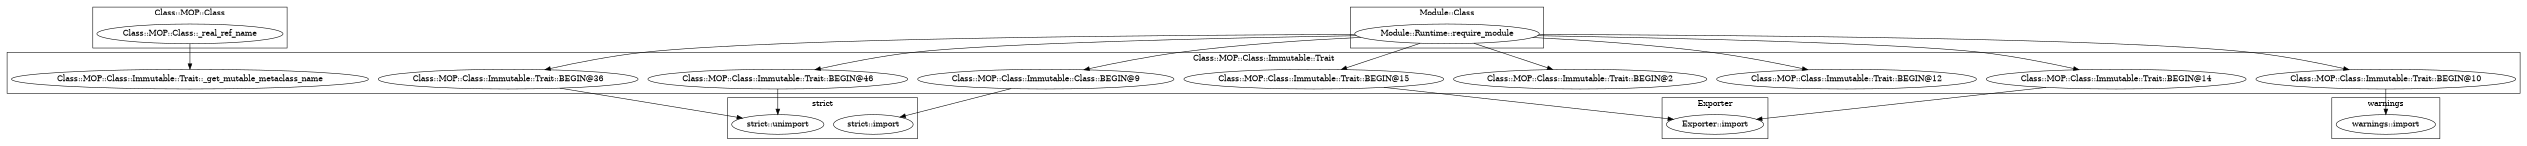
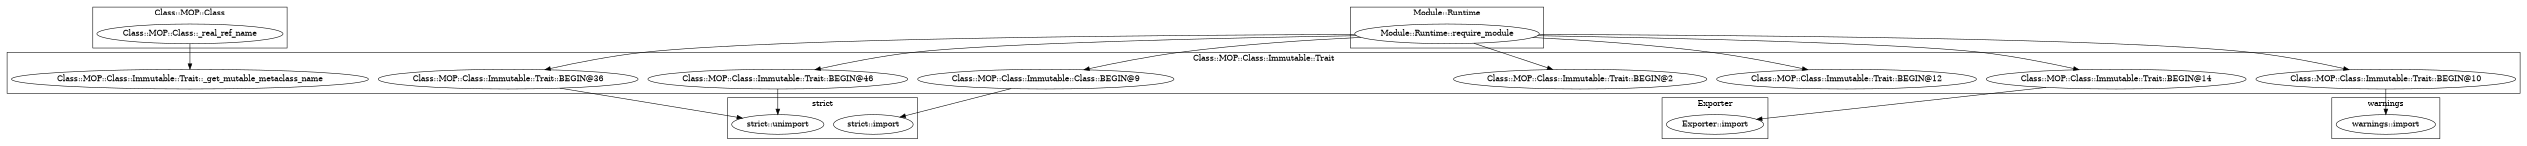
cluster "Module::Class": label "Module::Class" -> "Module::Runtime"
node "Class::MOP::Class::Immutable::Trait::BEGIN@15": removed
